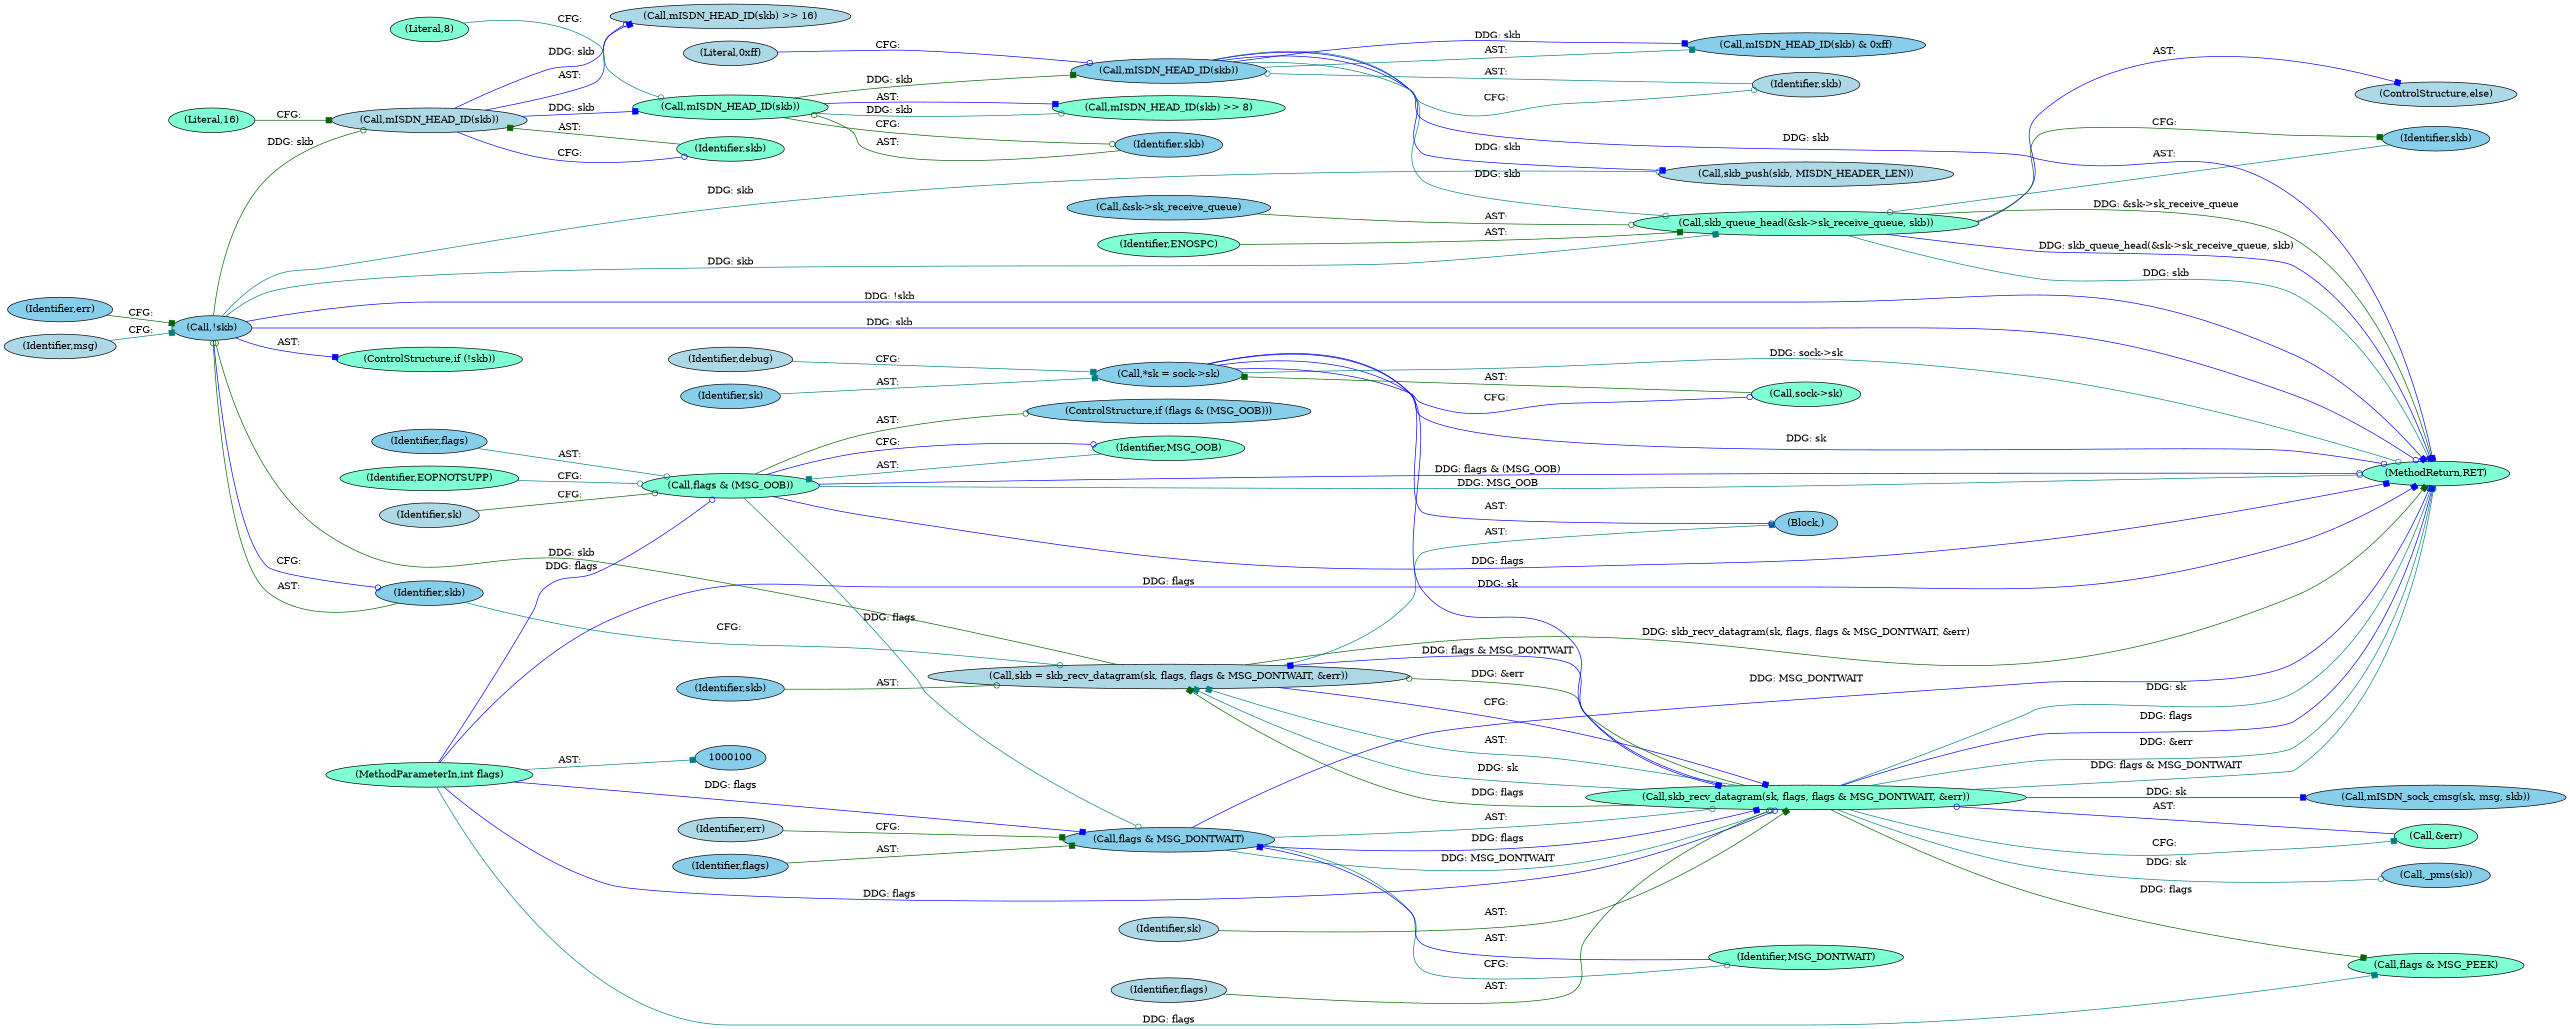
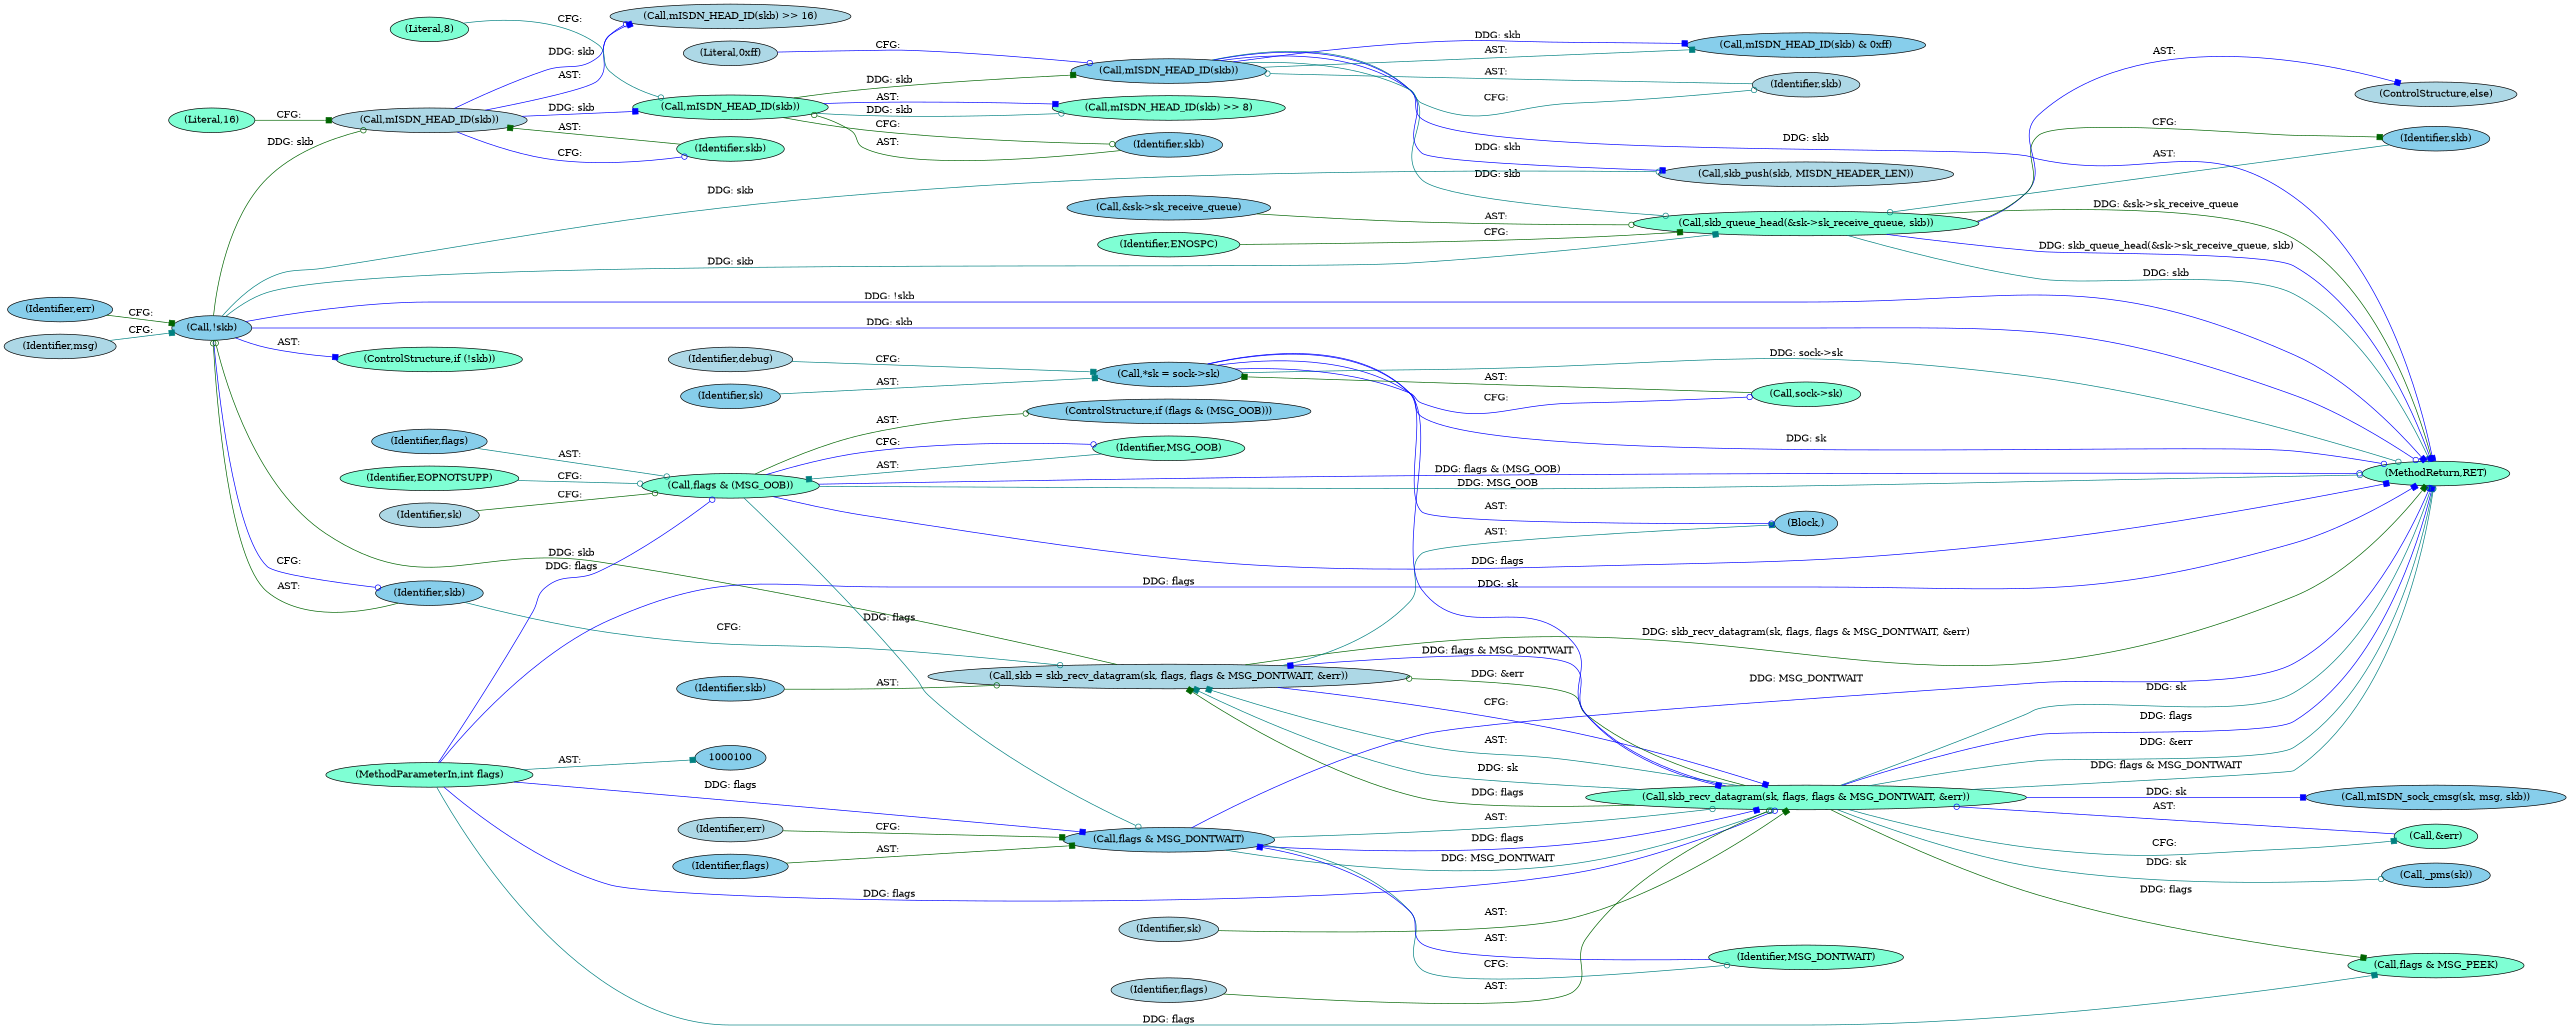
edge "(Identifier,ENOSPC)" -> "(Call,skb_queue_head(&sk->sk_receive_queue, skb))": label "AST: " -> "CFG: "
